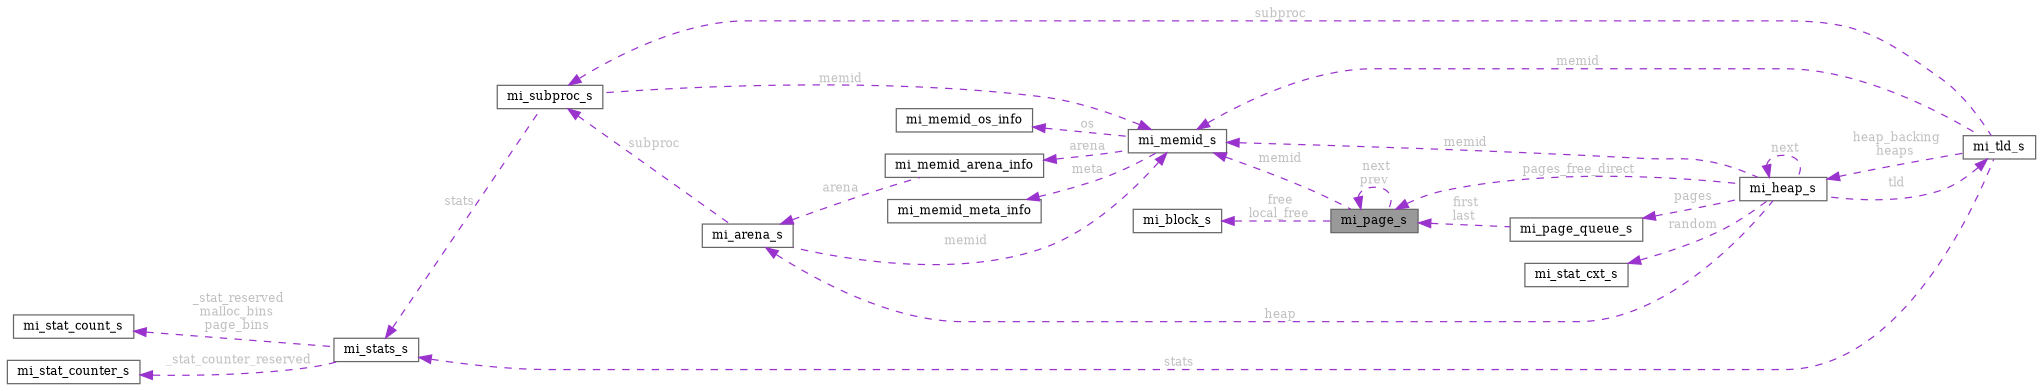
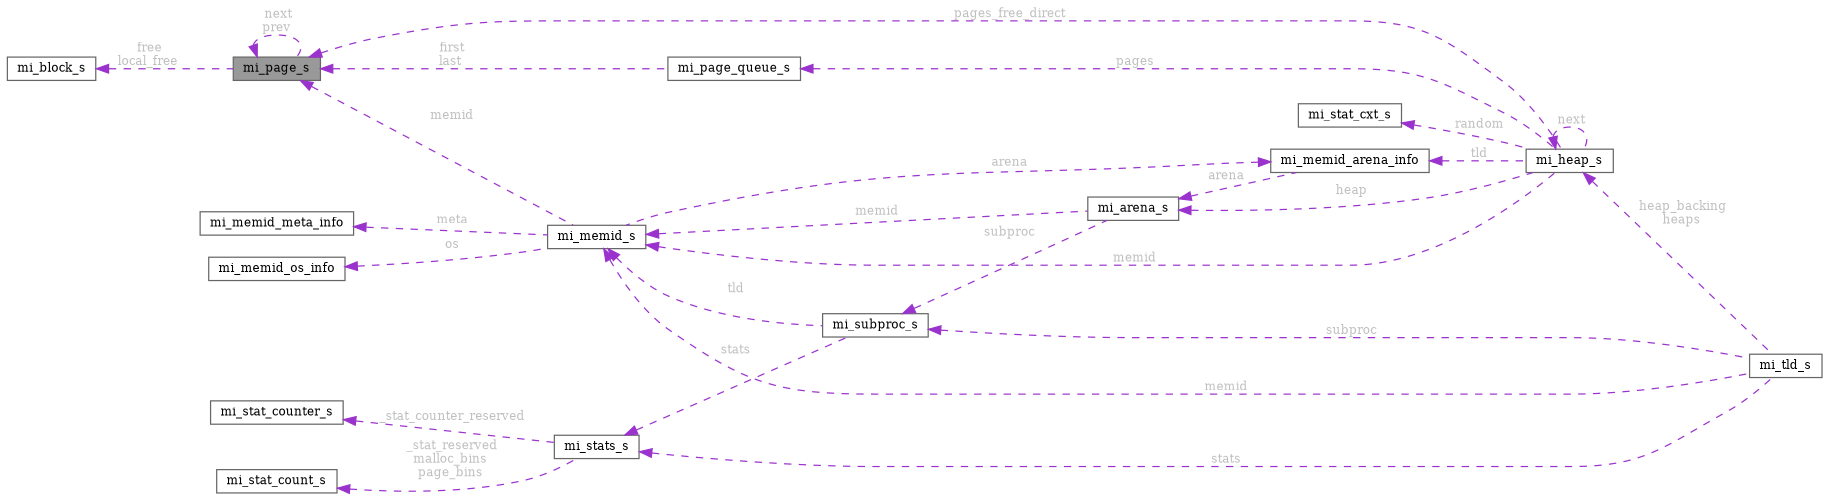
edge "mi_subproc_s" -> "mi_memid_s": label " memid" -> " tld"
edge "mi_page_s" -> "mi_memid_s": reversed
edge "mi_heap_s" -> "mi_tld_s": now "mi_heap_s" -> "mi_memid_arena_info"
